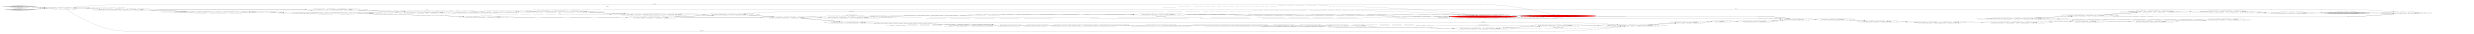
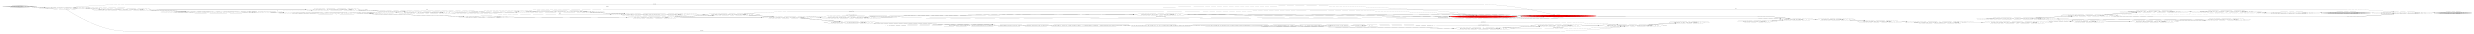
node "testDfsWith2Shards['0', '1', '0']": removed
node "assertNull(responseRef.get().get(1))@@@53@@@['0', '0', '1']": added
node "phase.run()@@@40@@@['0', '0', '1']": removed
